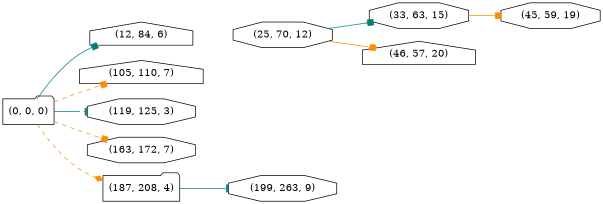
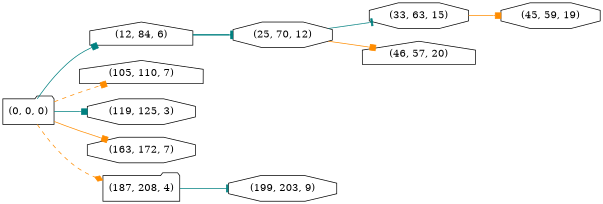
edge "(25, 70, 12)" -> "(33, 63, 15)": arrowhead box -> tee
edge "(12, 84, 6)" -> "(25, 70, 12)": added
edge "(0, 0, 0)" -> "(119, 125, 3)": arrowhead tee -> box
edge "(0, 0, 0)" -> "(163, 172, 7)": style dashed -> solid
node "(199, 263, 9)": label "(199, 263, 9)" -> "(199, 203, 9)"
